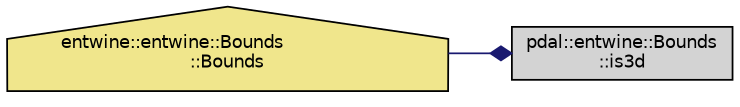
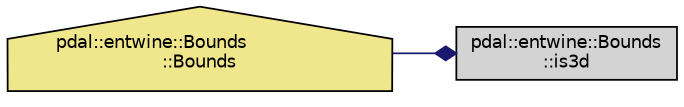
node "entwine::entwine::Bounds ::Bounds": label "entwine::entwine::Bounds ::Bounds" -> "pdal::entwine::Bounds ::Bounds"
